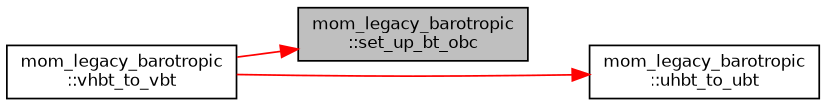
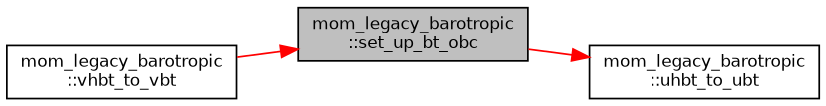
edge "mom_legacy_barotropic ::vhbt_to_vbt" -> "mom_legacy_barotropic ::uhbt_to_ubt": now "mom_legacy_barotropic ::set_up_bt_obc" -> "mom_legacy_barotropic ::uhbt_to_ubt"
